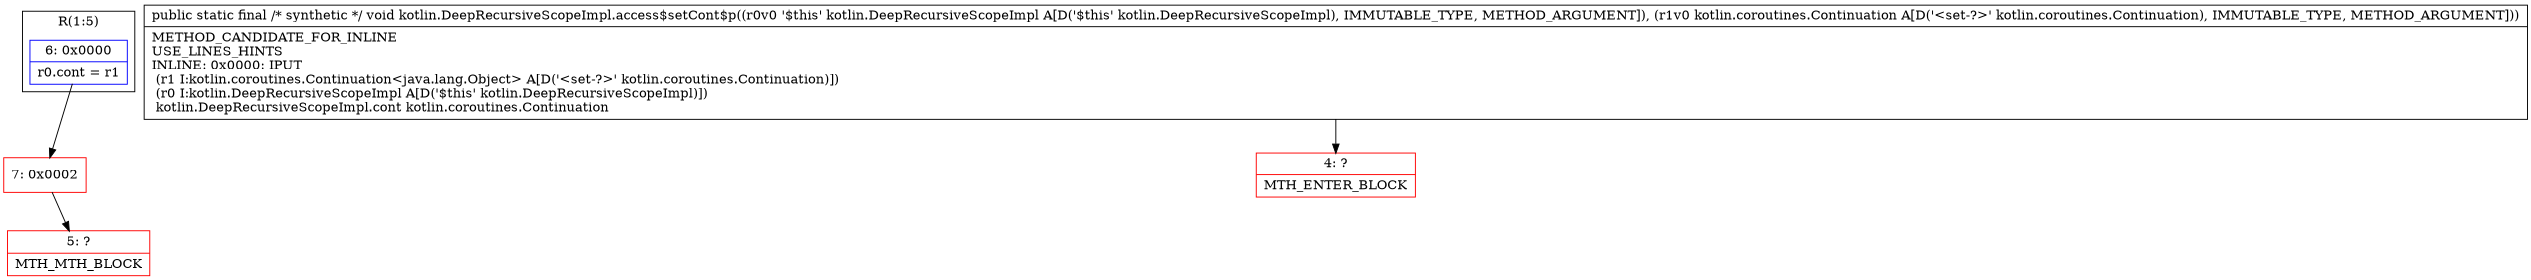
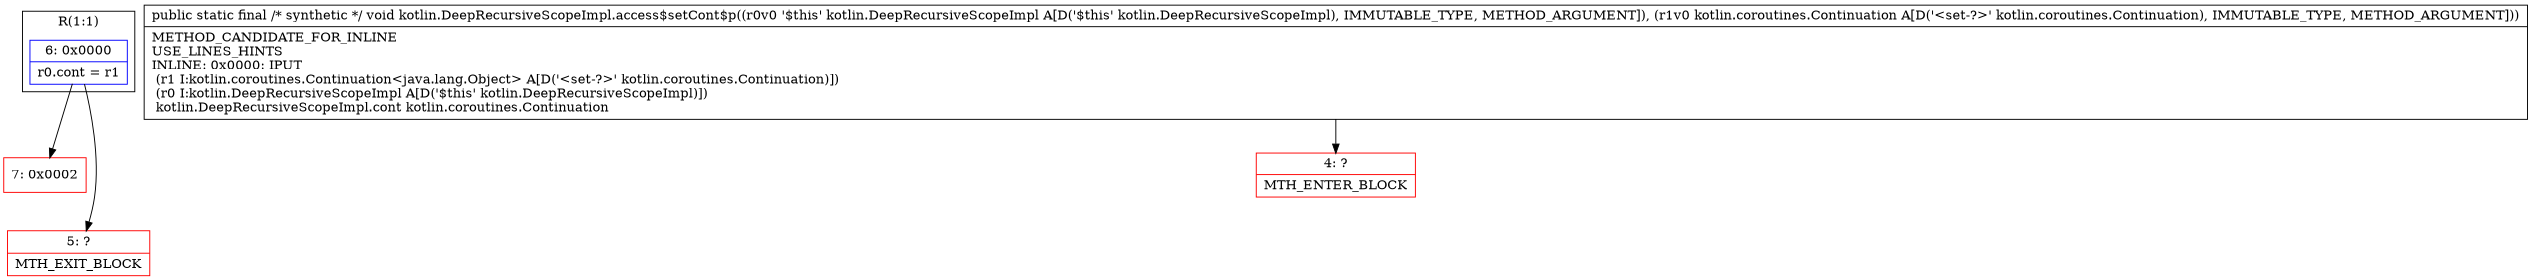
cluster "R(1:5)": label "R(1:5)" -> "R(1:1)"
edge "7: 0x0002" -> "5: ?": now "6: 0x0000" -> "5: ?"
node "5: ?": text "MTH_MTH_BLOCK" -> "MTH_EXIT_BLOCK"
